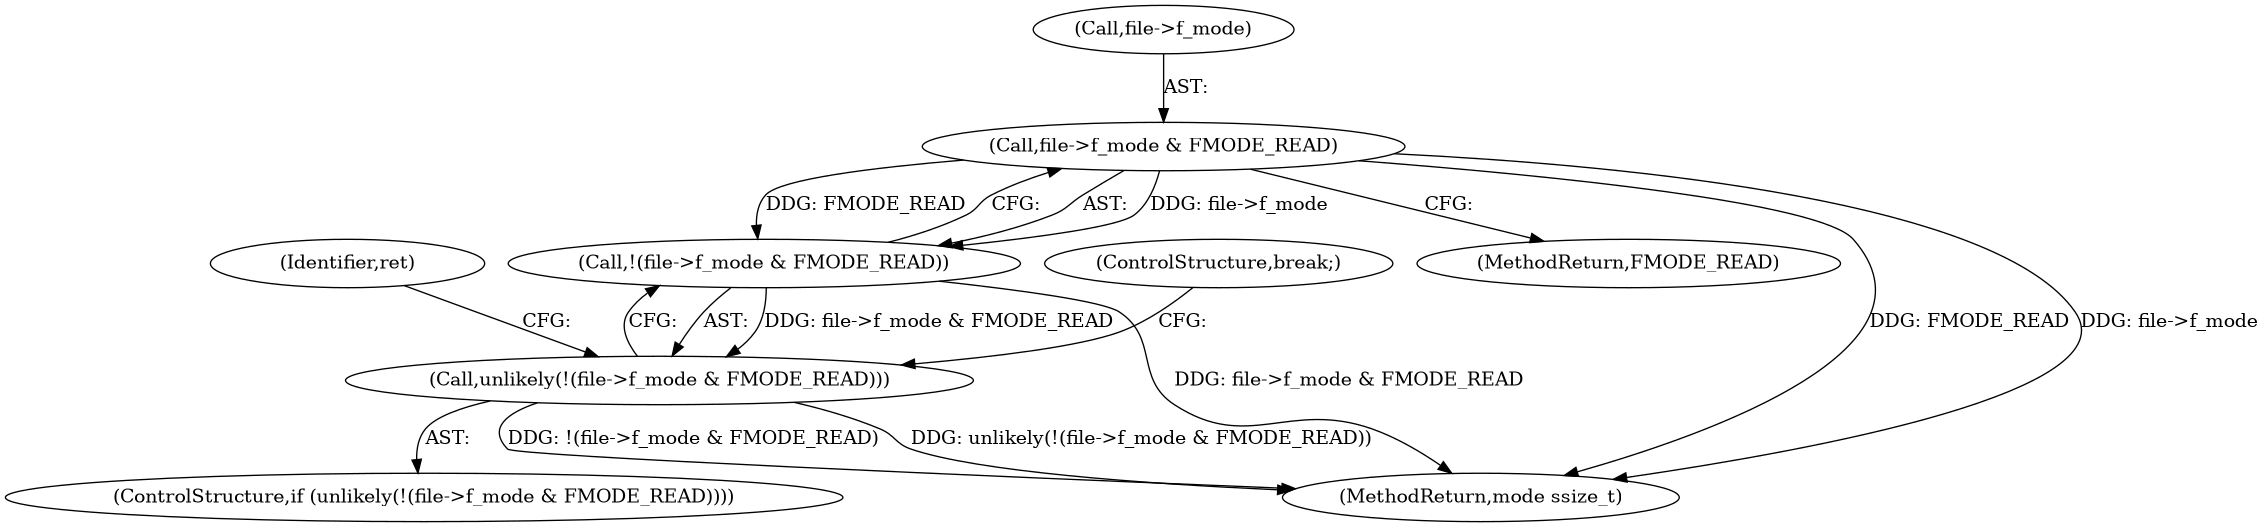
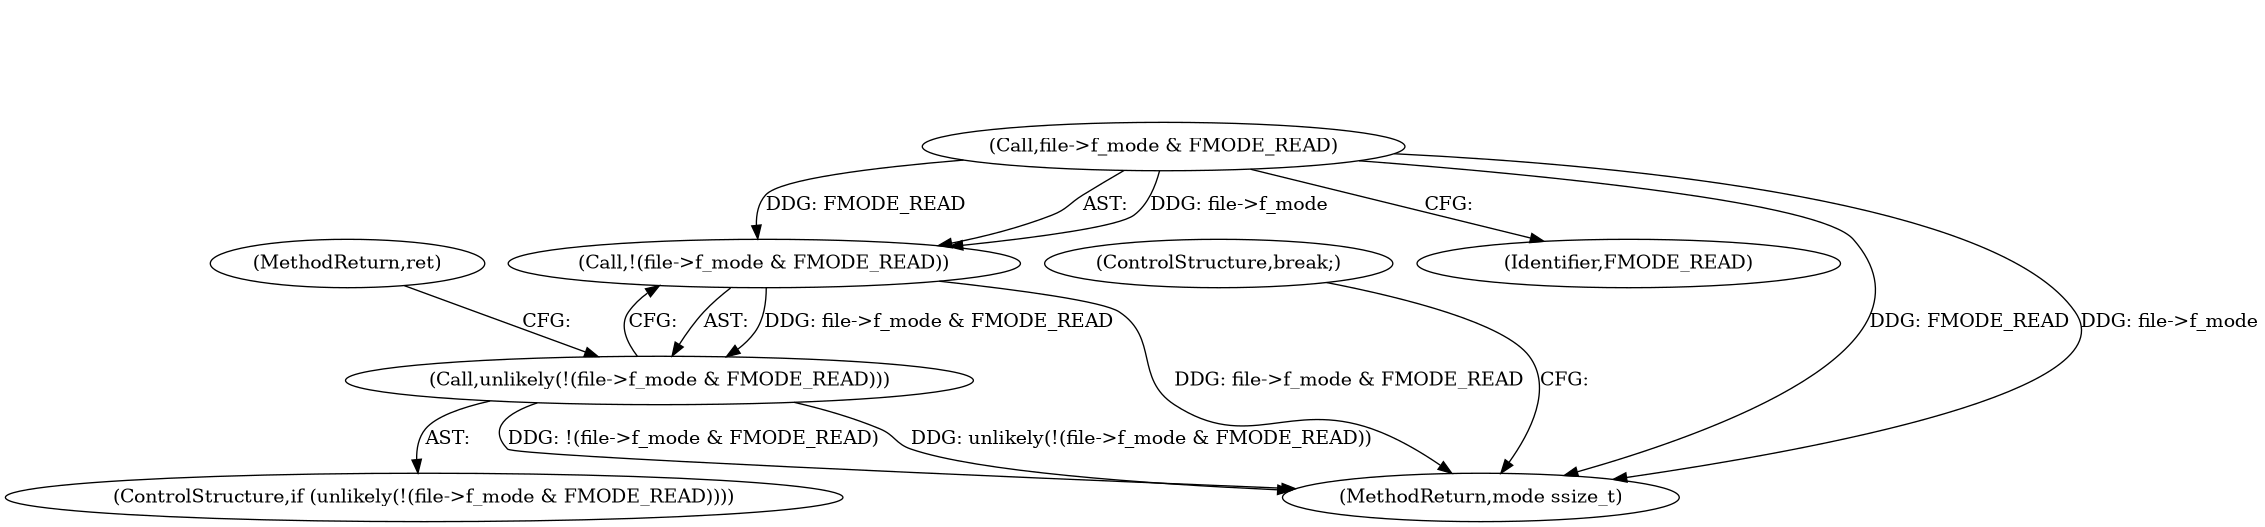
node "(Call,file->f_mode)": removed
edge "(Call,!(file->f_mode & FMODE_READ))" -> "(Call,file->f_mode & FMODE_READ)": removed, label "CFG:"
node "(Identifier,ret)": label "(Identifier,ret)" -> "(MethodReturn,ret)"
node "(MethodReturn,FMODE_READ)": label "(MethodReturn,FMODE_READ)" -> "(Identifier,FMODE_READ)"
edge "(ControlStructure,break;)" -> "(Call,unlikely(!(file->f_mode & FMODE_READ)))": now "(ControlStructure,break;)" -> "(MethodReturn,mode ssize_t)"
